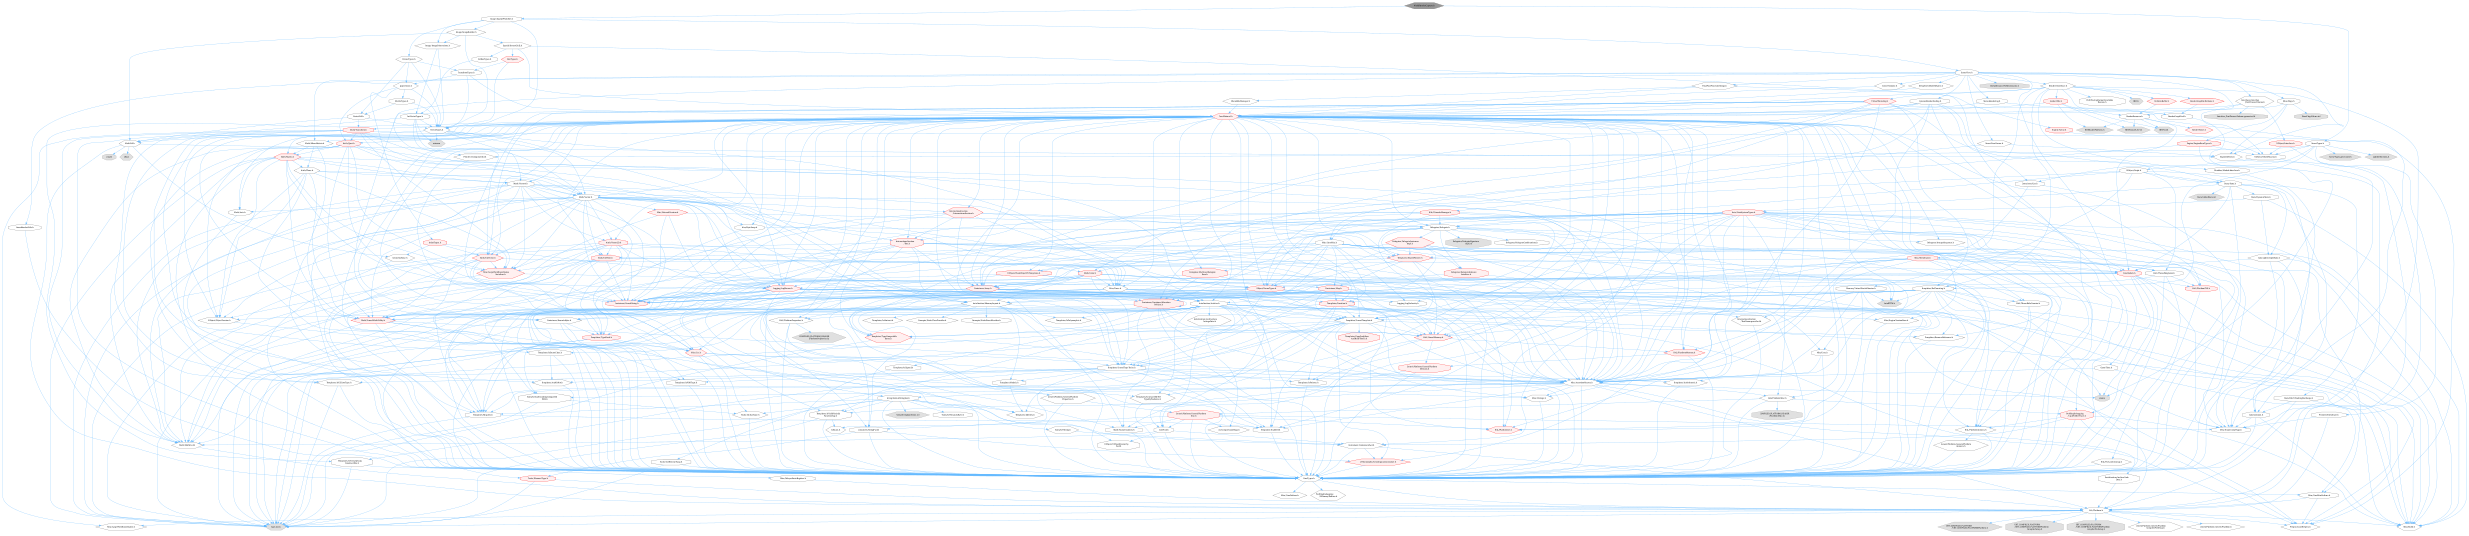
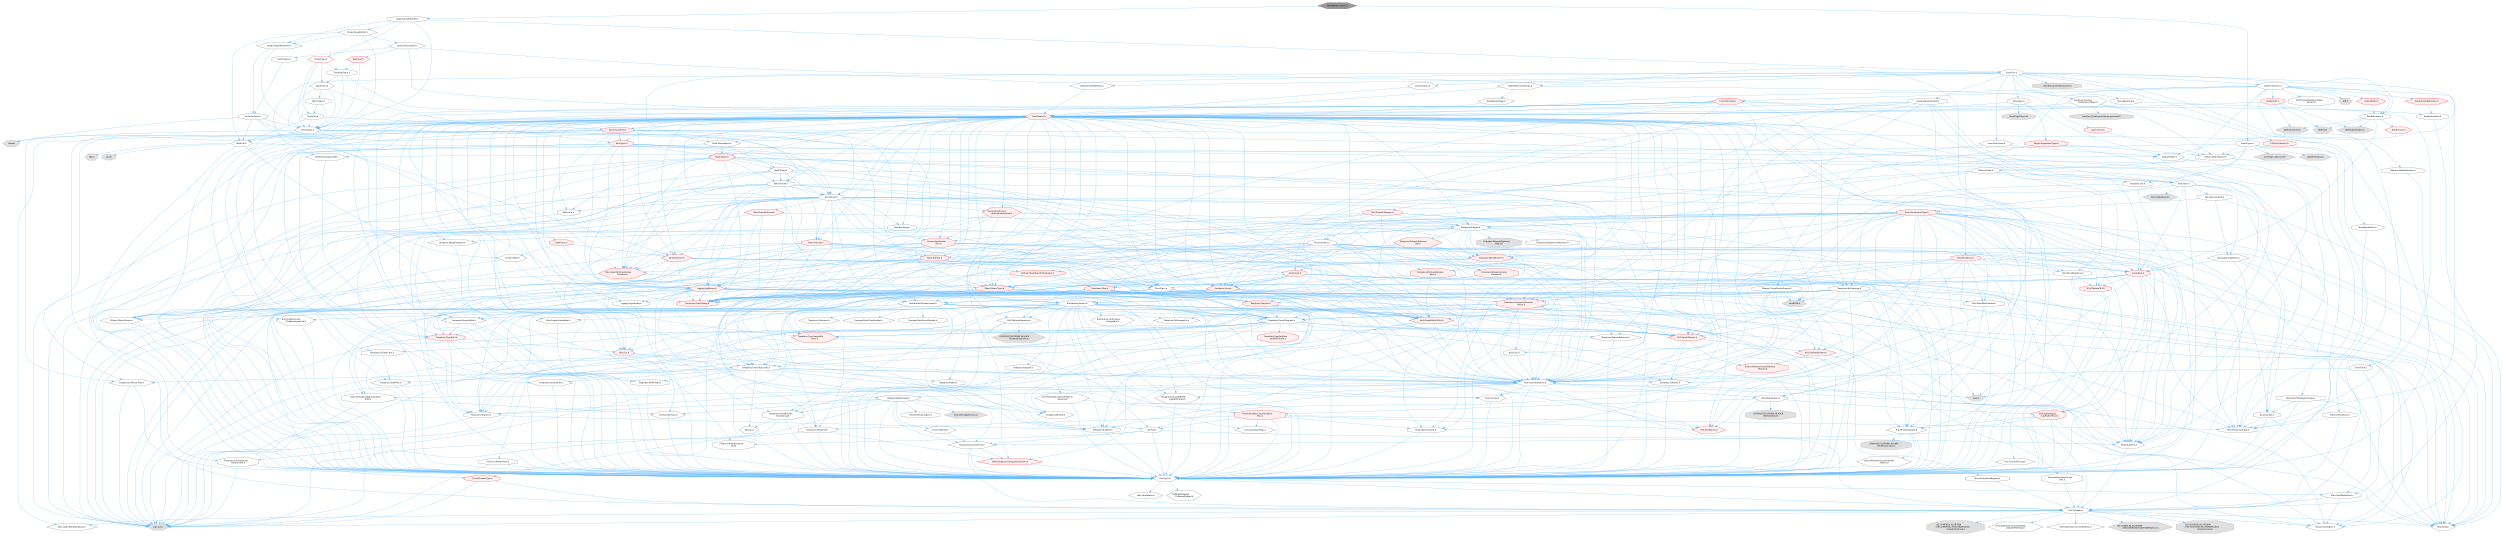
node "FrameTypes.h": color grey40 -> red
edge "Stats/StatsSystemTypes.h" -> "Misc/AssertionMacros.h": added
node "COMPILED_PLATFORM_HEADER (PlatformAtomics.h)": added
